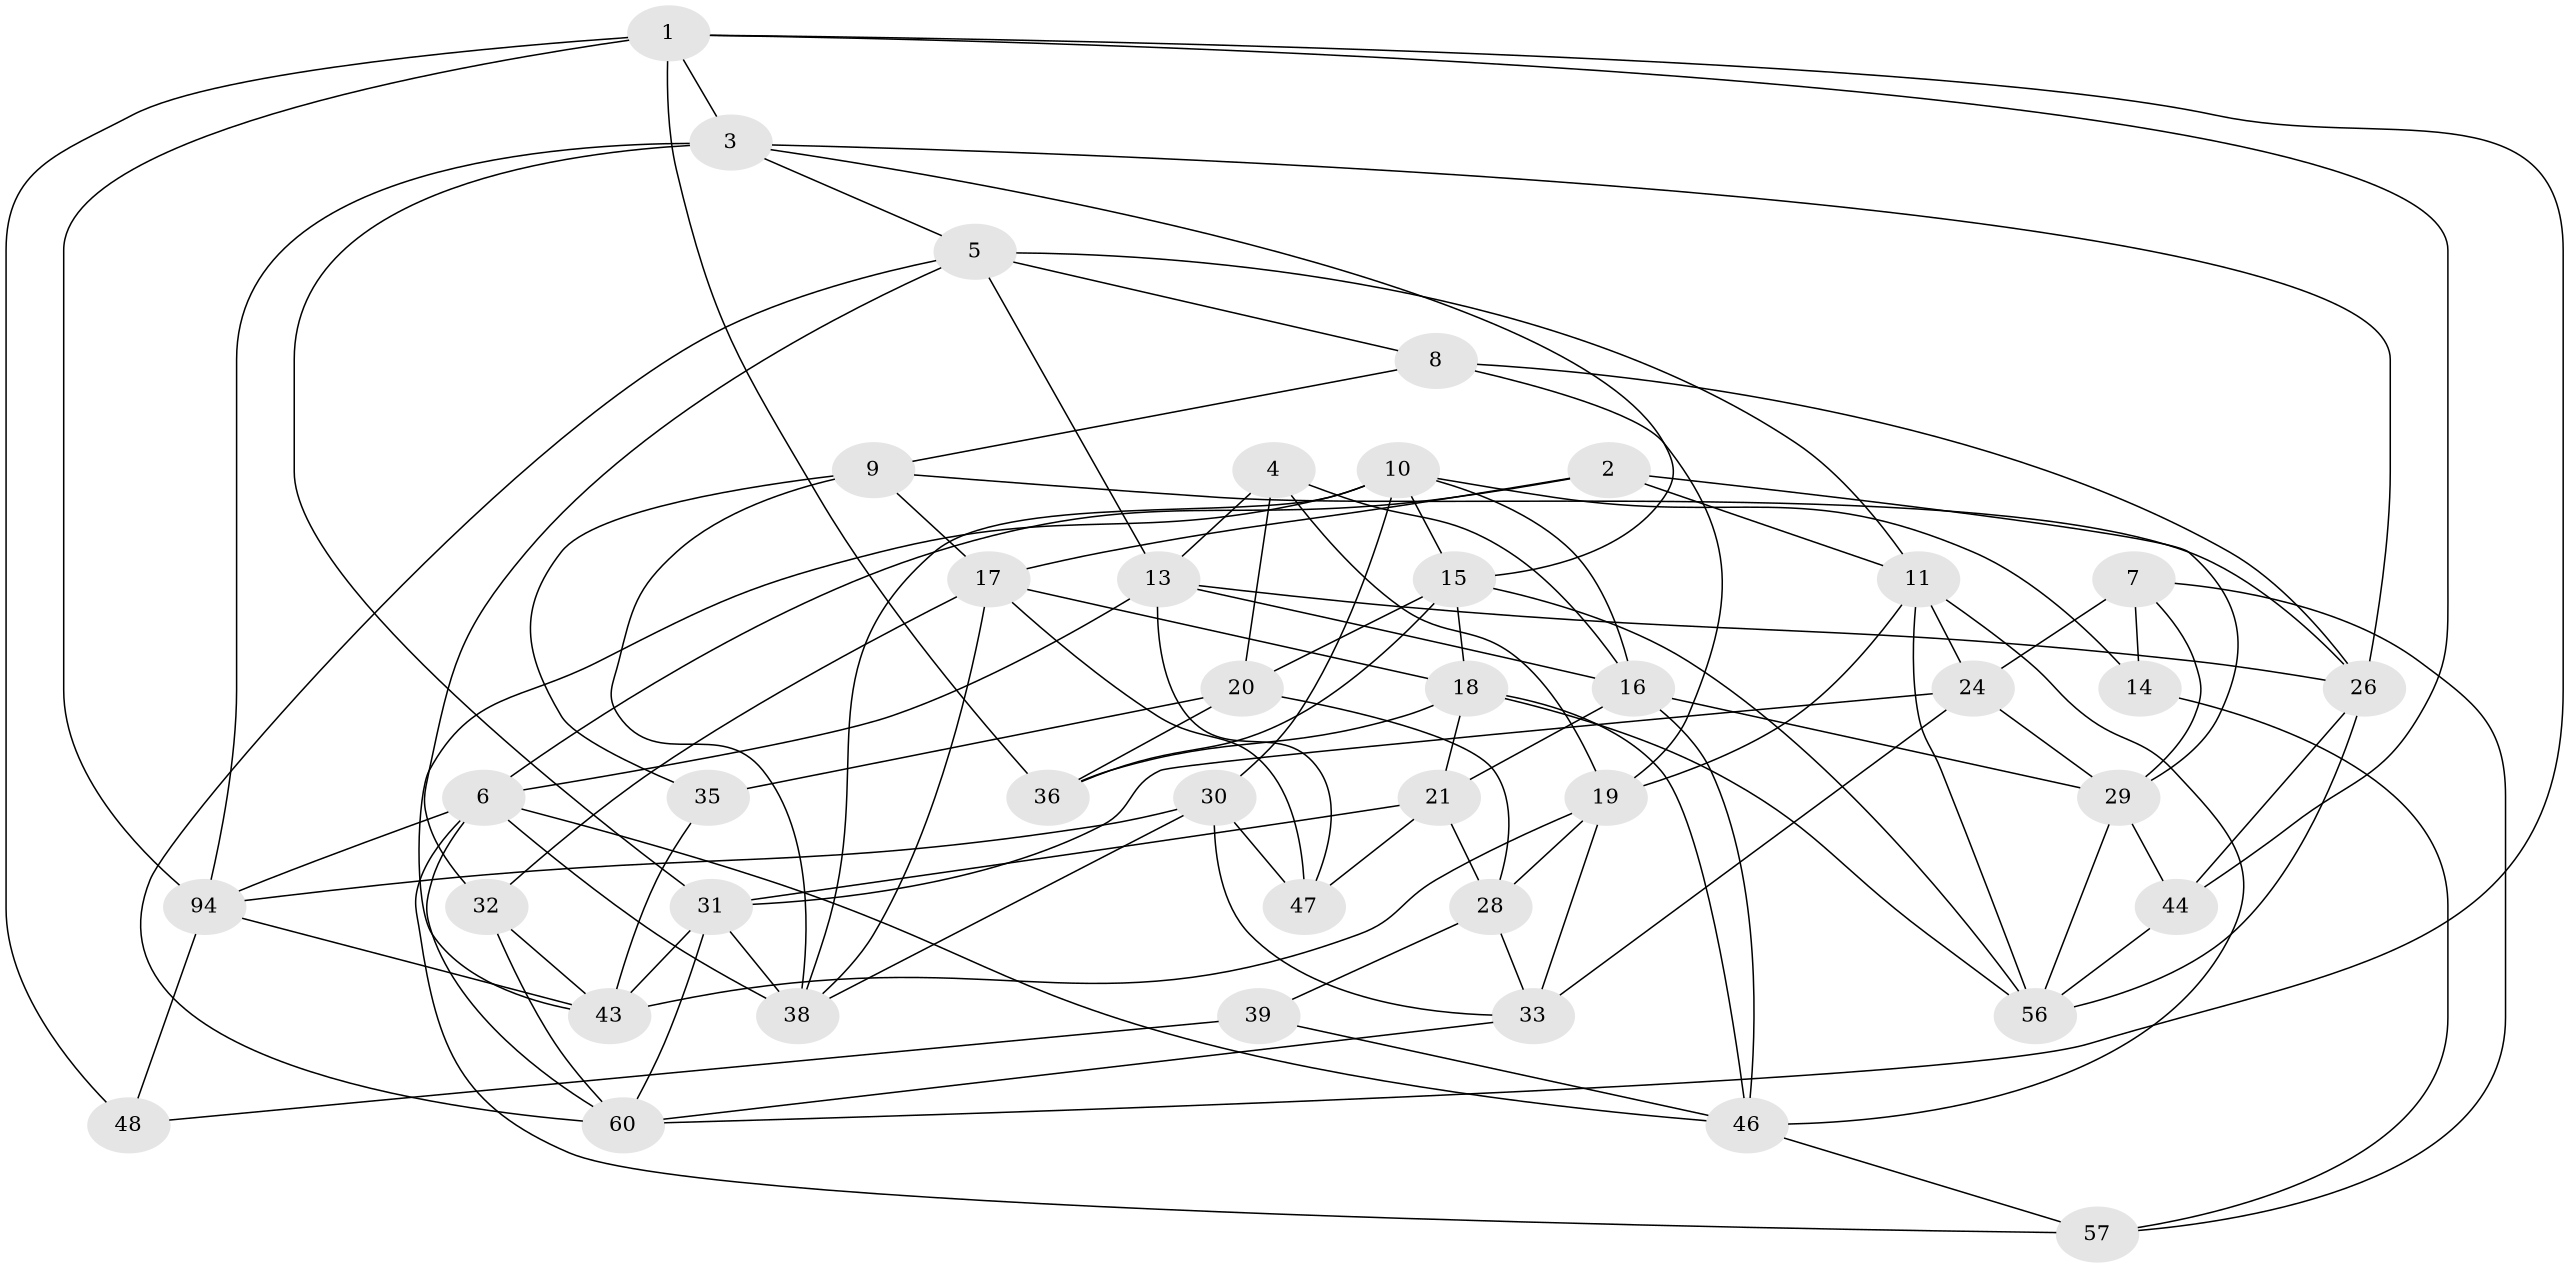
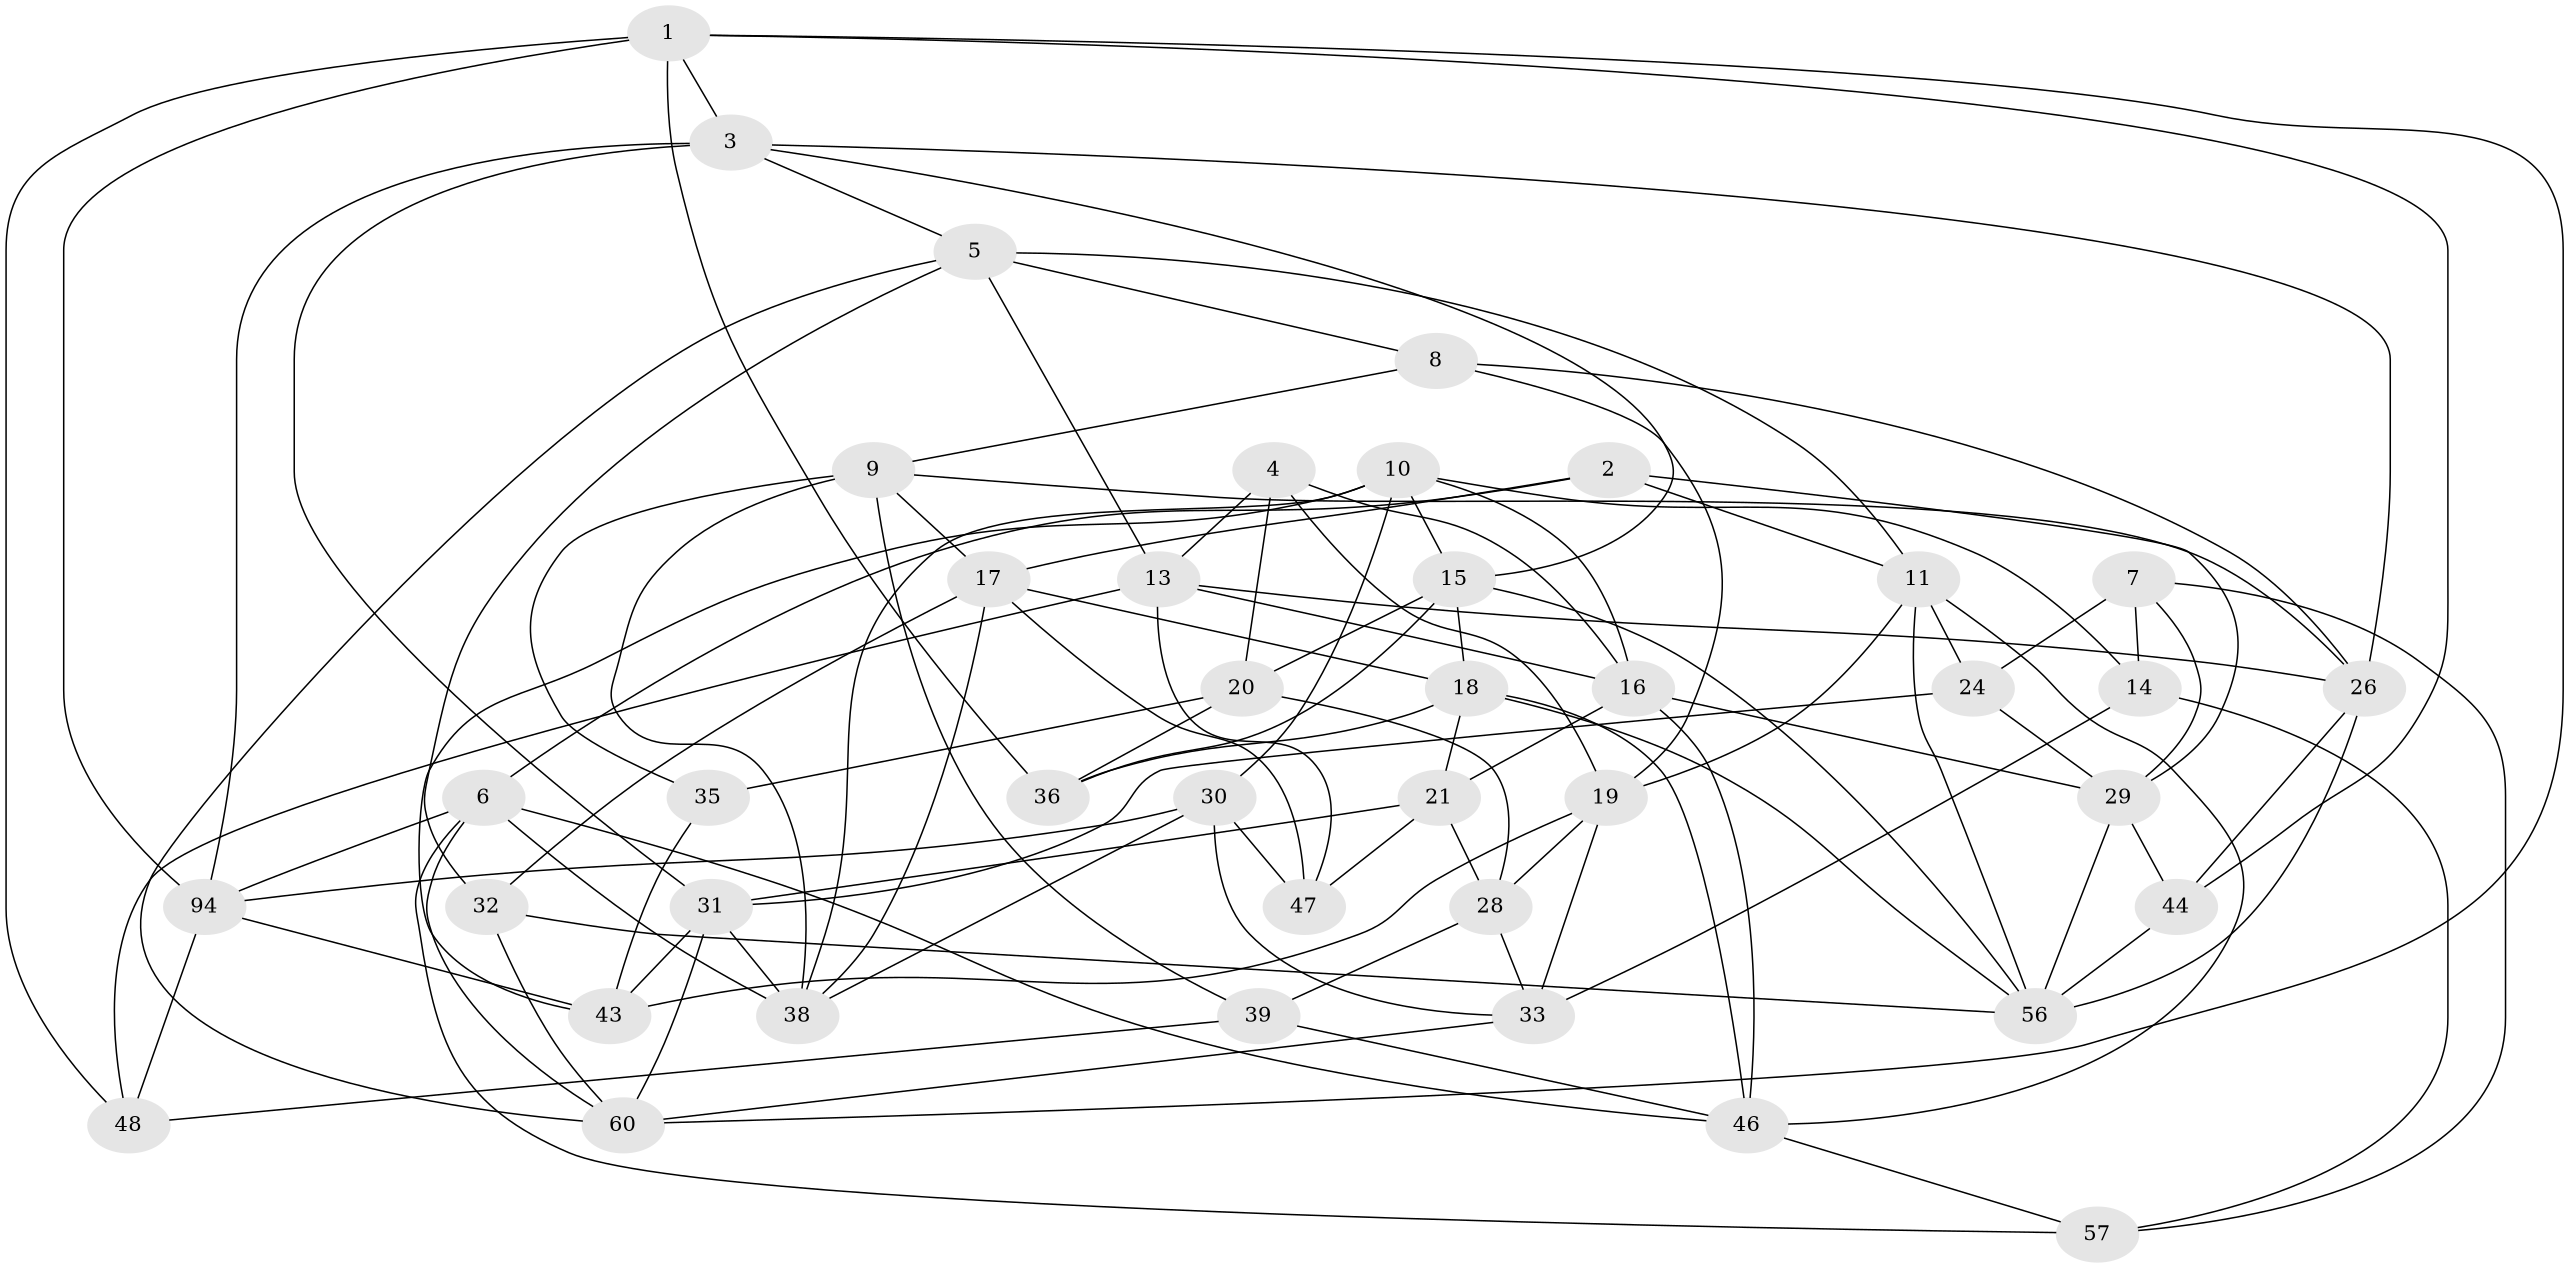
edge "13" -- "6": now "13" -- "48"
edge "9" -- "39": added
edge "24" -- "33": now "14" -- "33"
edge "32" -- "43": now "32" -- "56"
